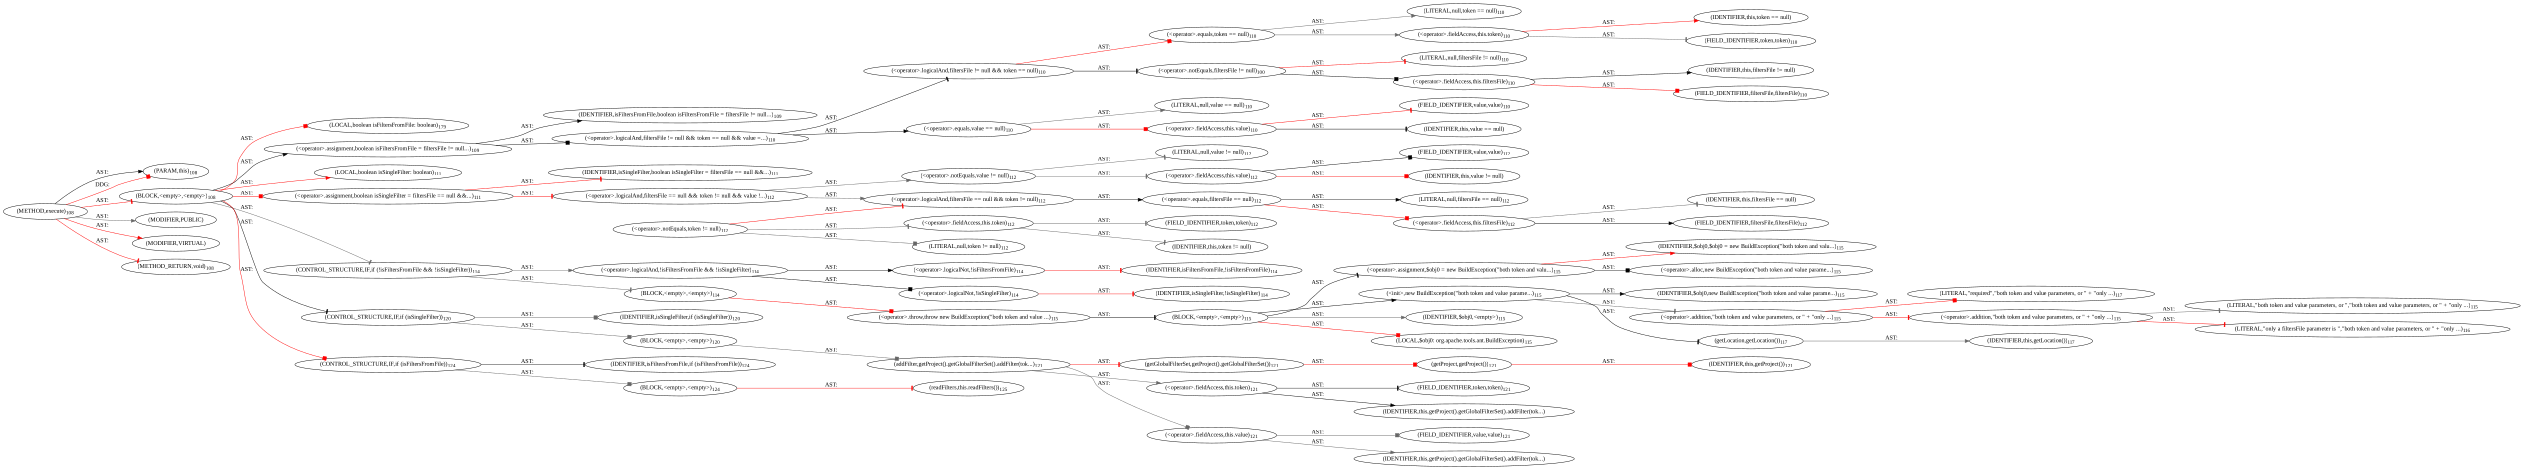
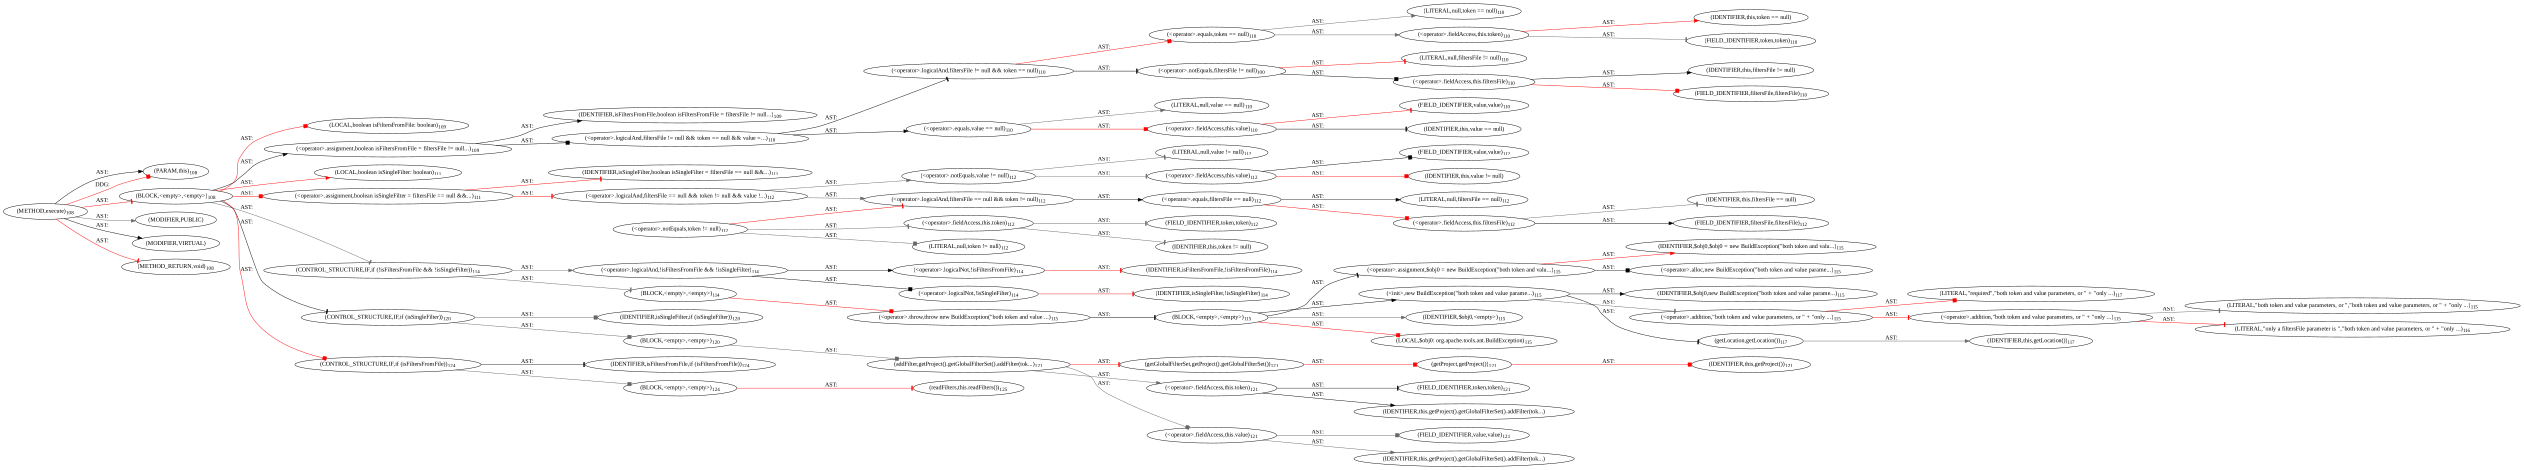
node "(LOCAL,boolean isFiltersFromFile: boolean)": text "179" -> "109"
edge "(METHOD,execute)" -> "(MODIFIER,VIRTUAL)": color red -> black
